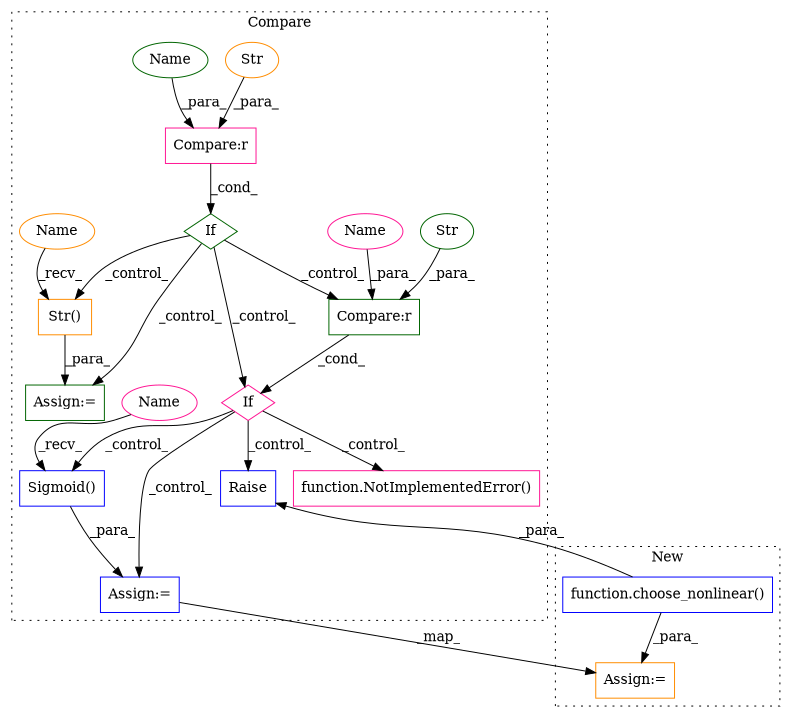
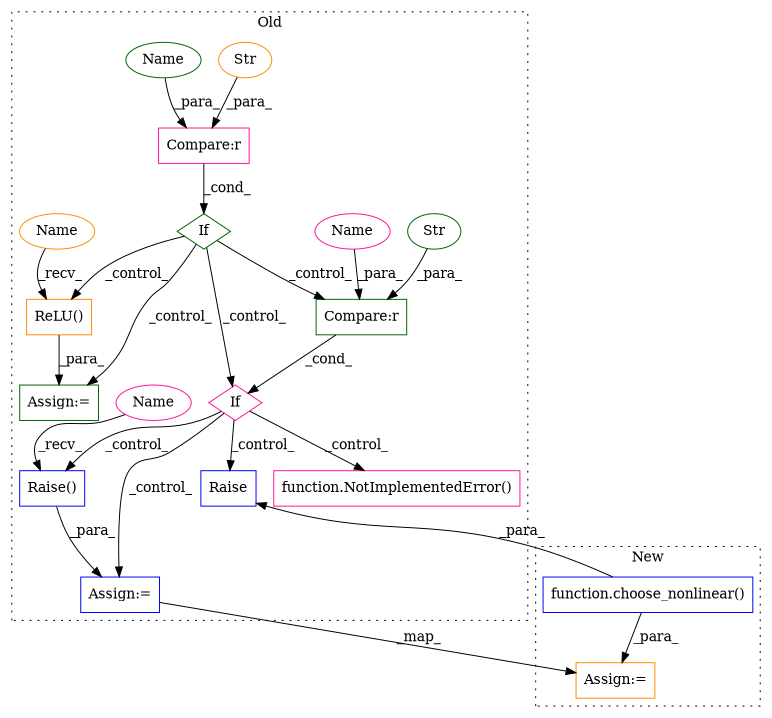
cluster "Compare": label "Compare" -> "Old"
node "Str()": label "Str()" -> "ReLU()"
node "Sigmoid()": label "Sigmoid()" -> "Raise()"
